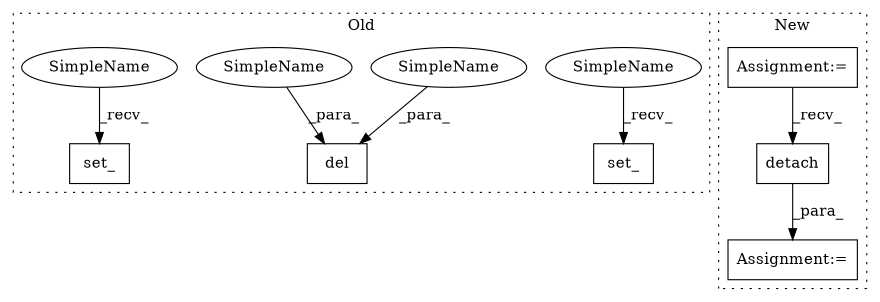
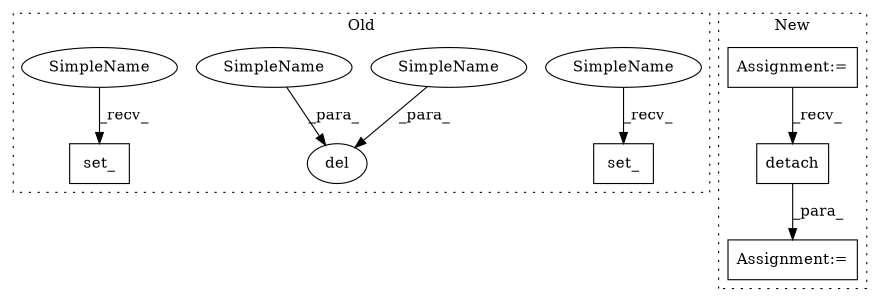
node "del": shape box -> ellipse
